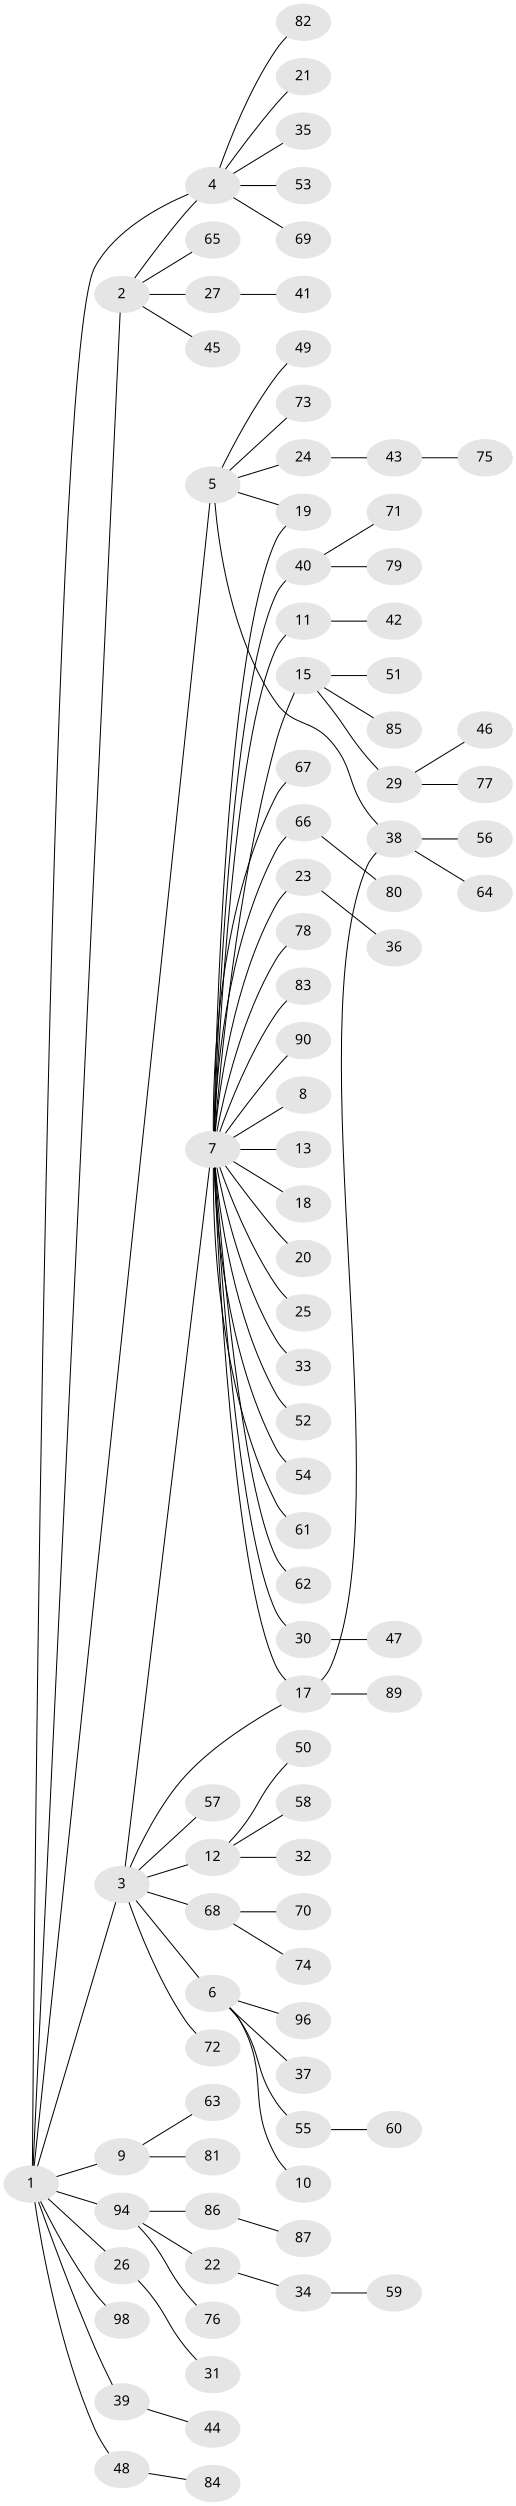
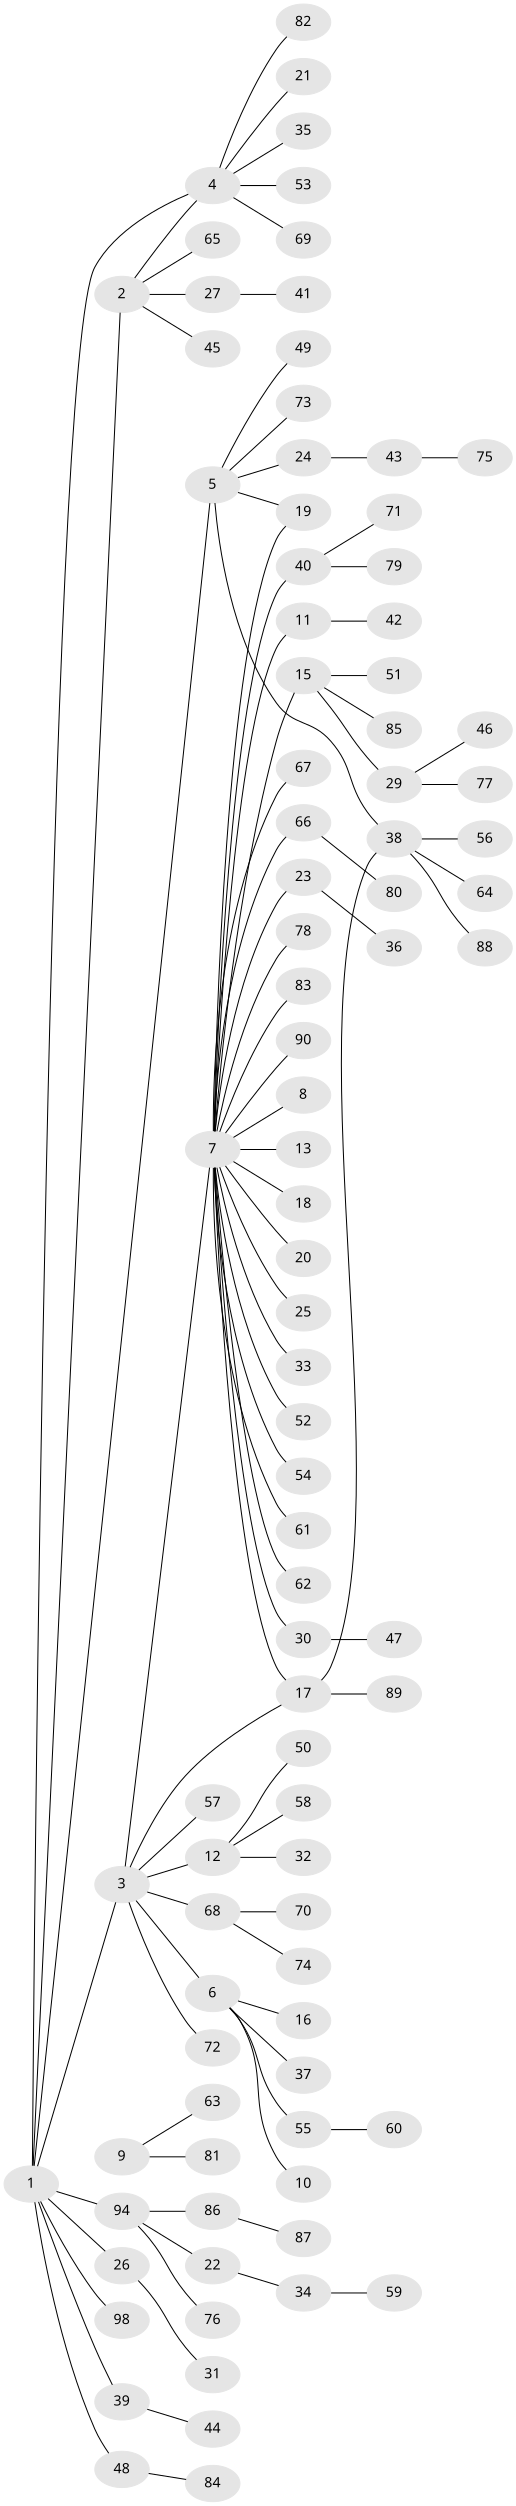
node "88": added
node "96": label "96" -> "16"
edge "9" -- "1": removed
